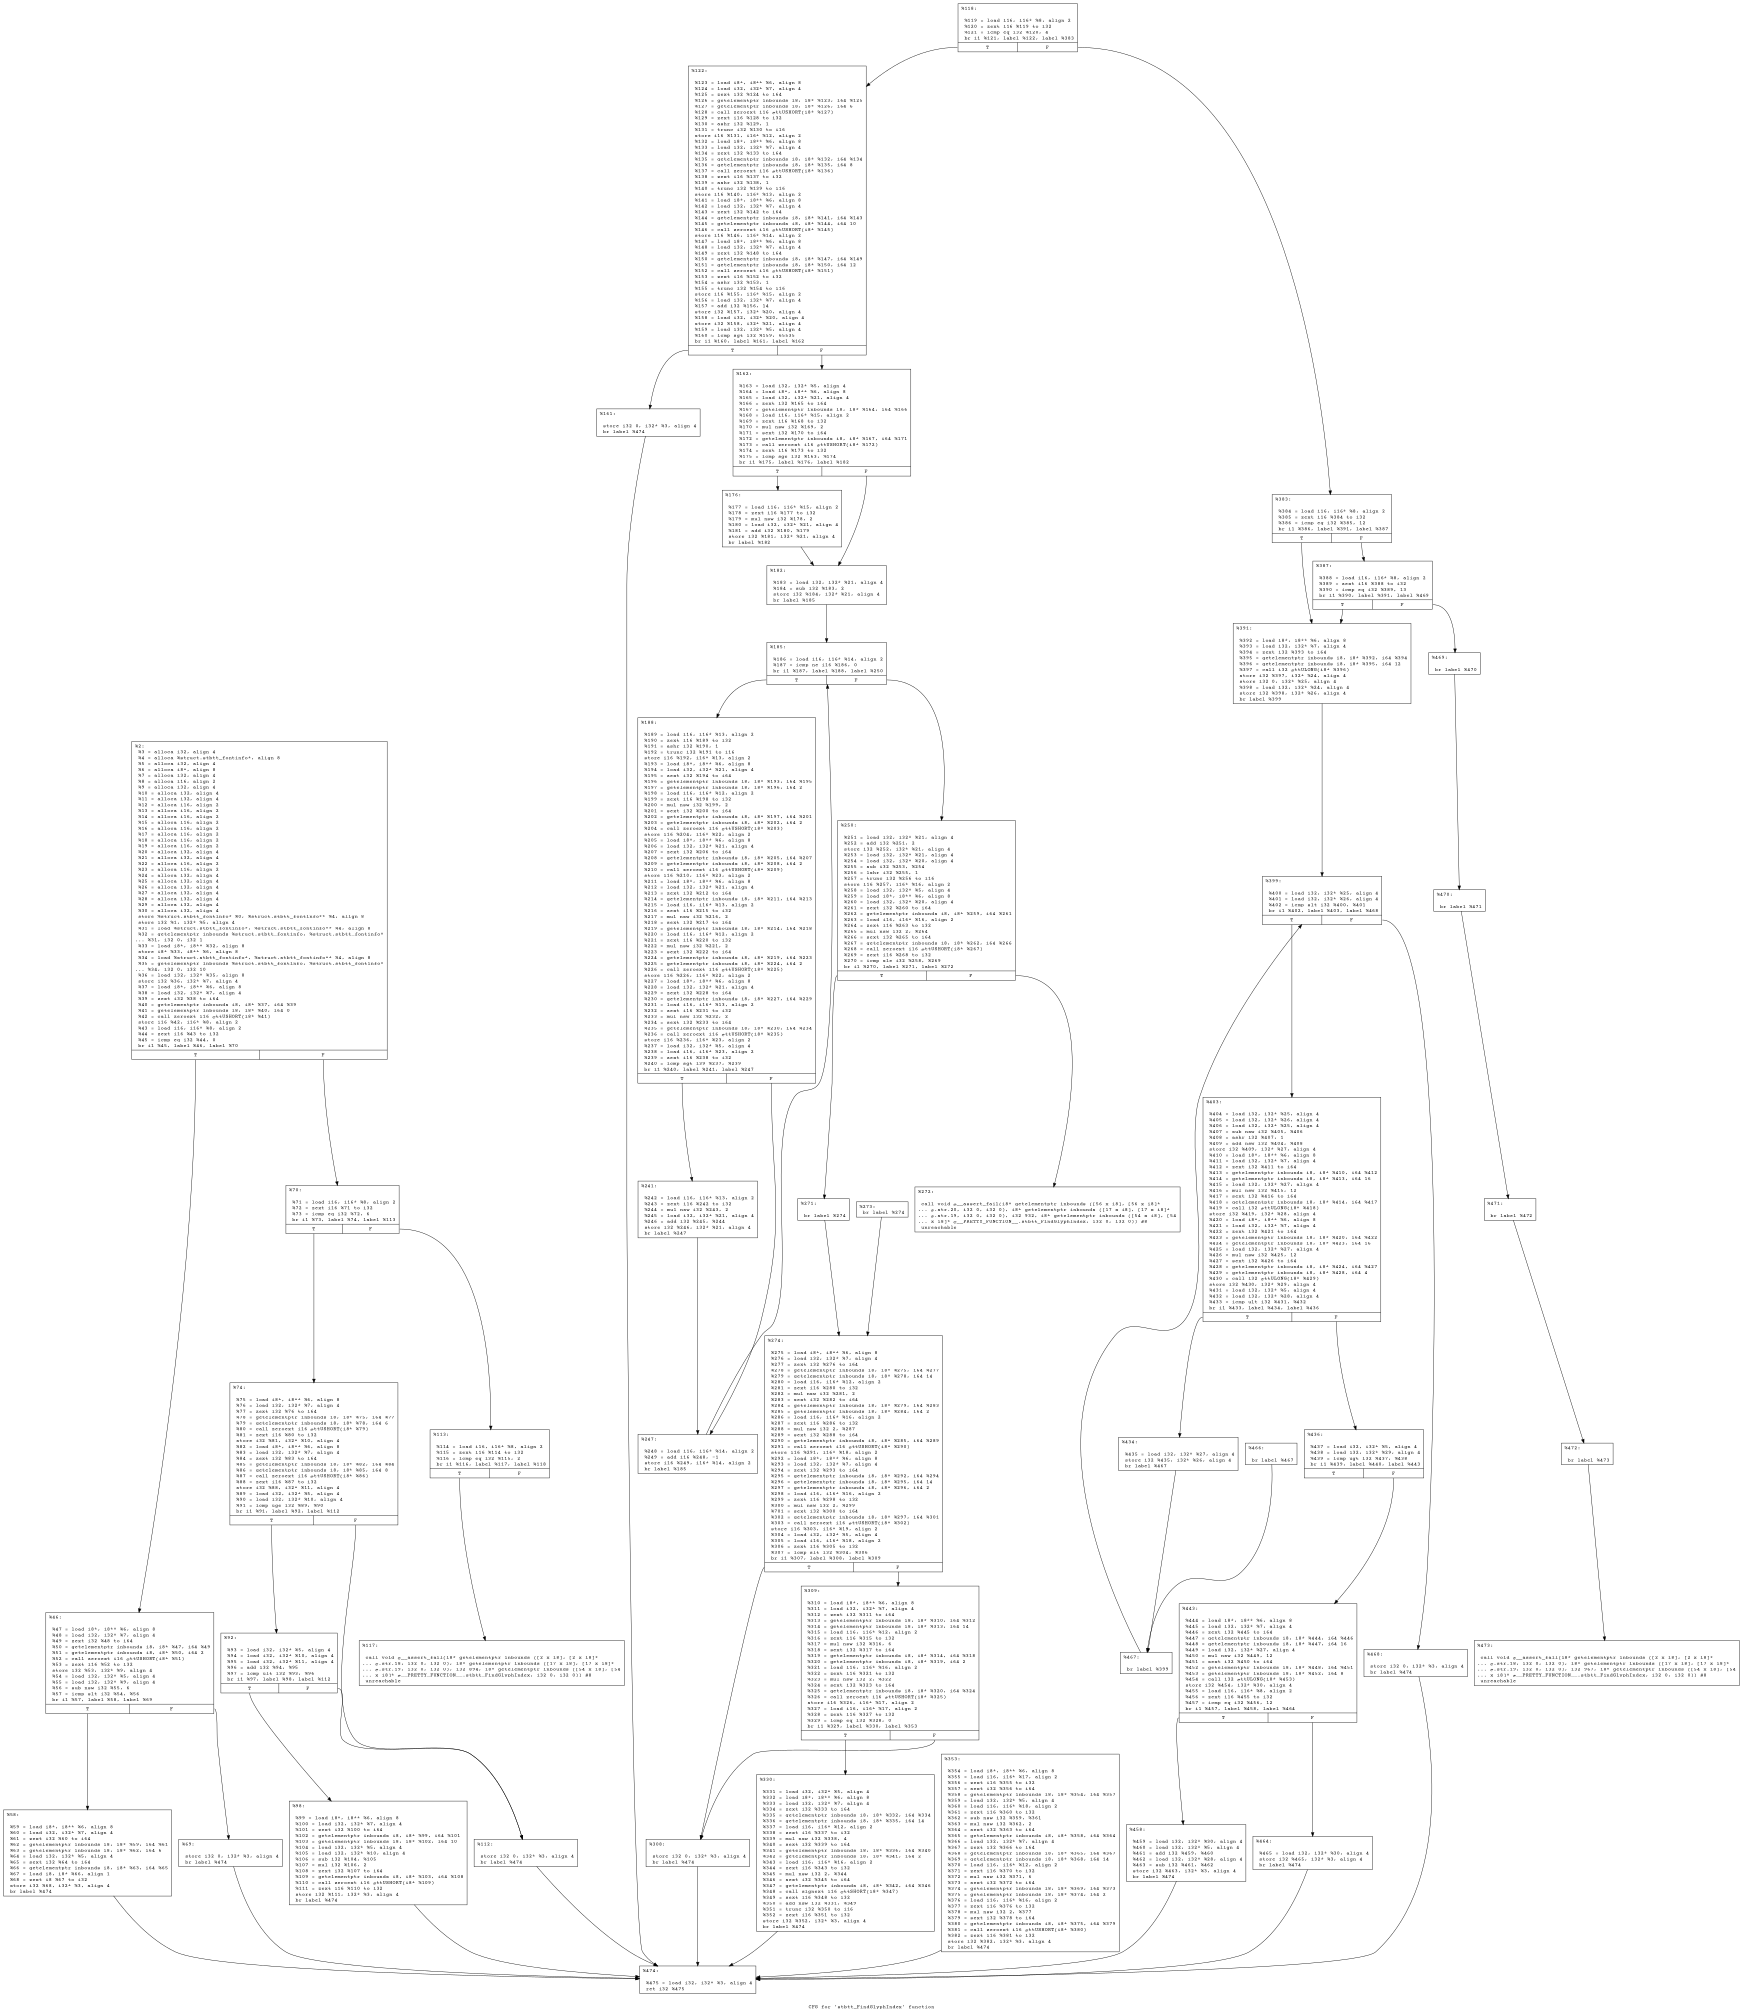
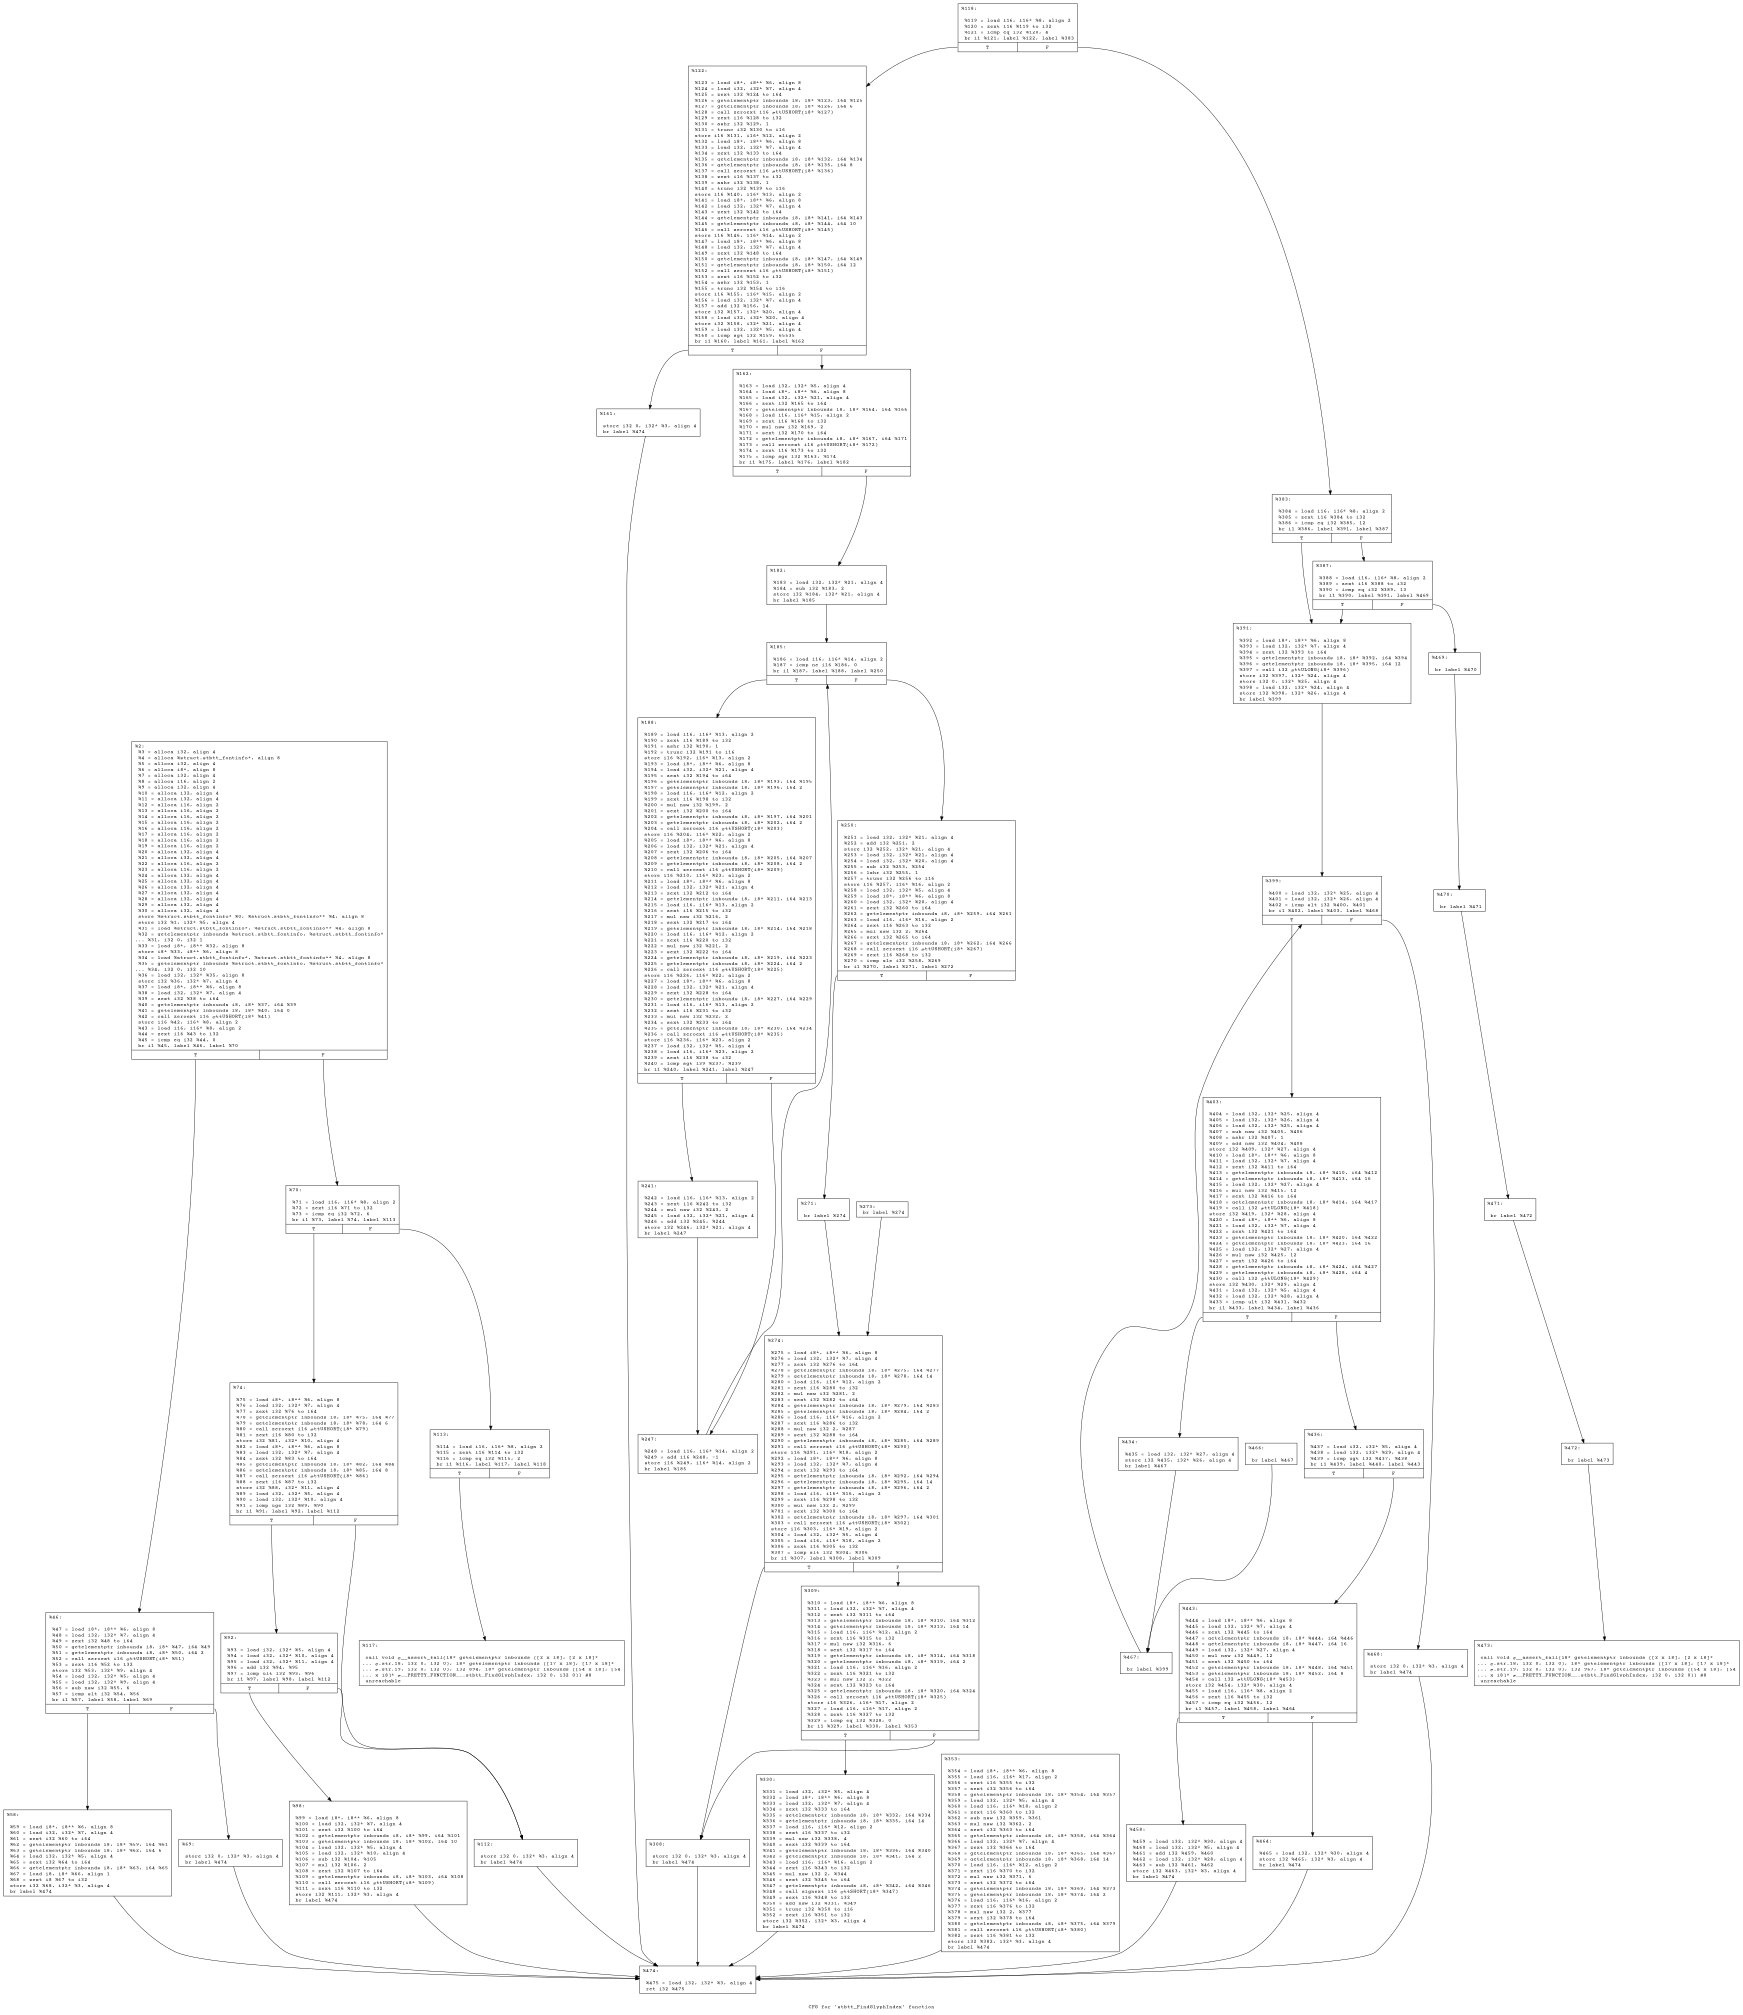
node "%176:": removed
node "%272:": removed
